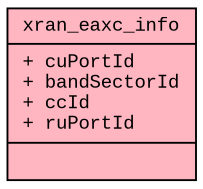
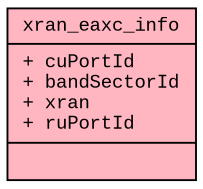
node "xran_eaxc_info": text "+ ccId" -> "+ xran"
